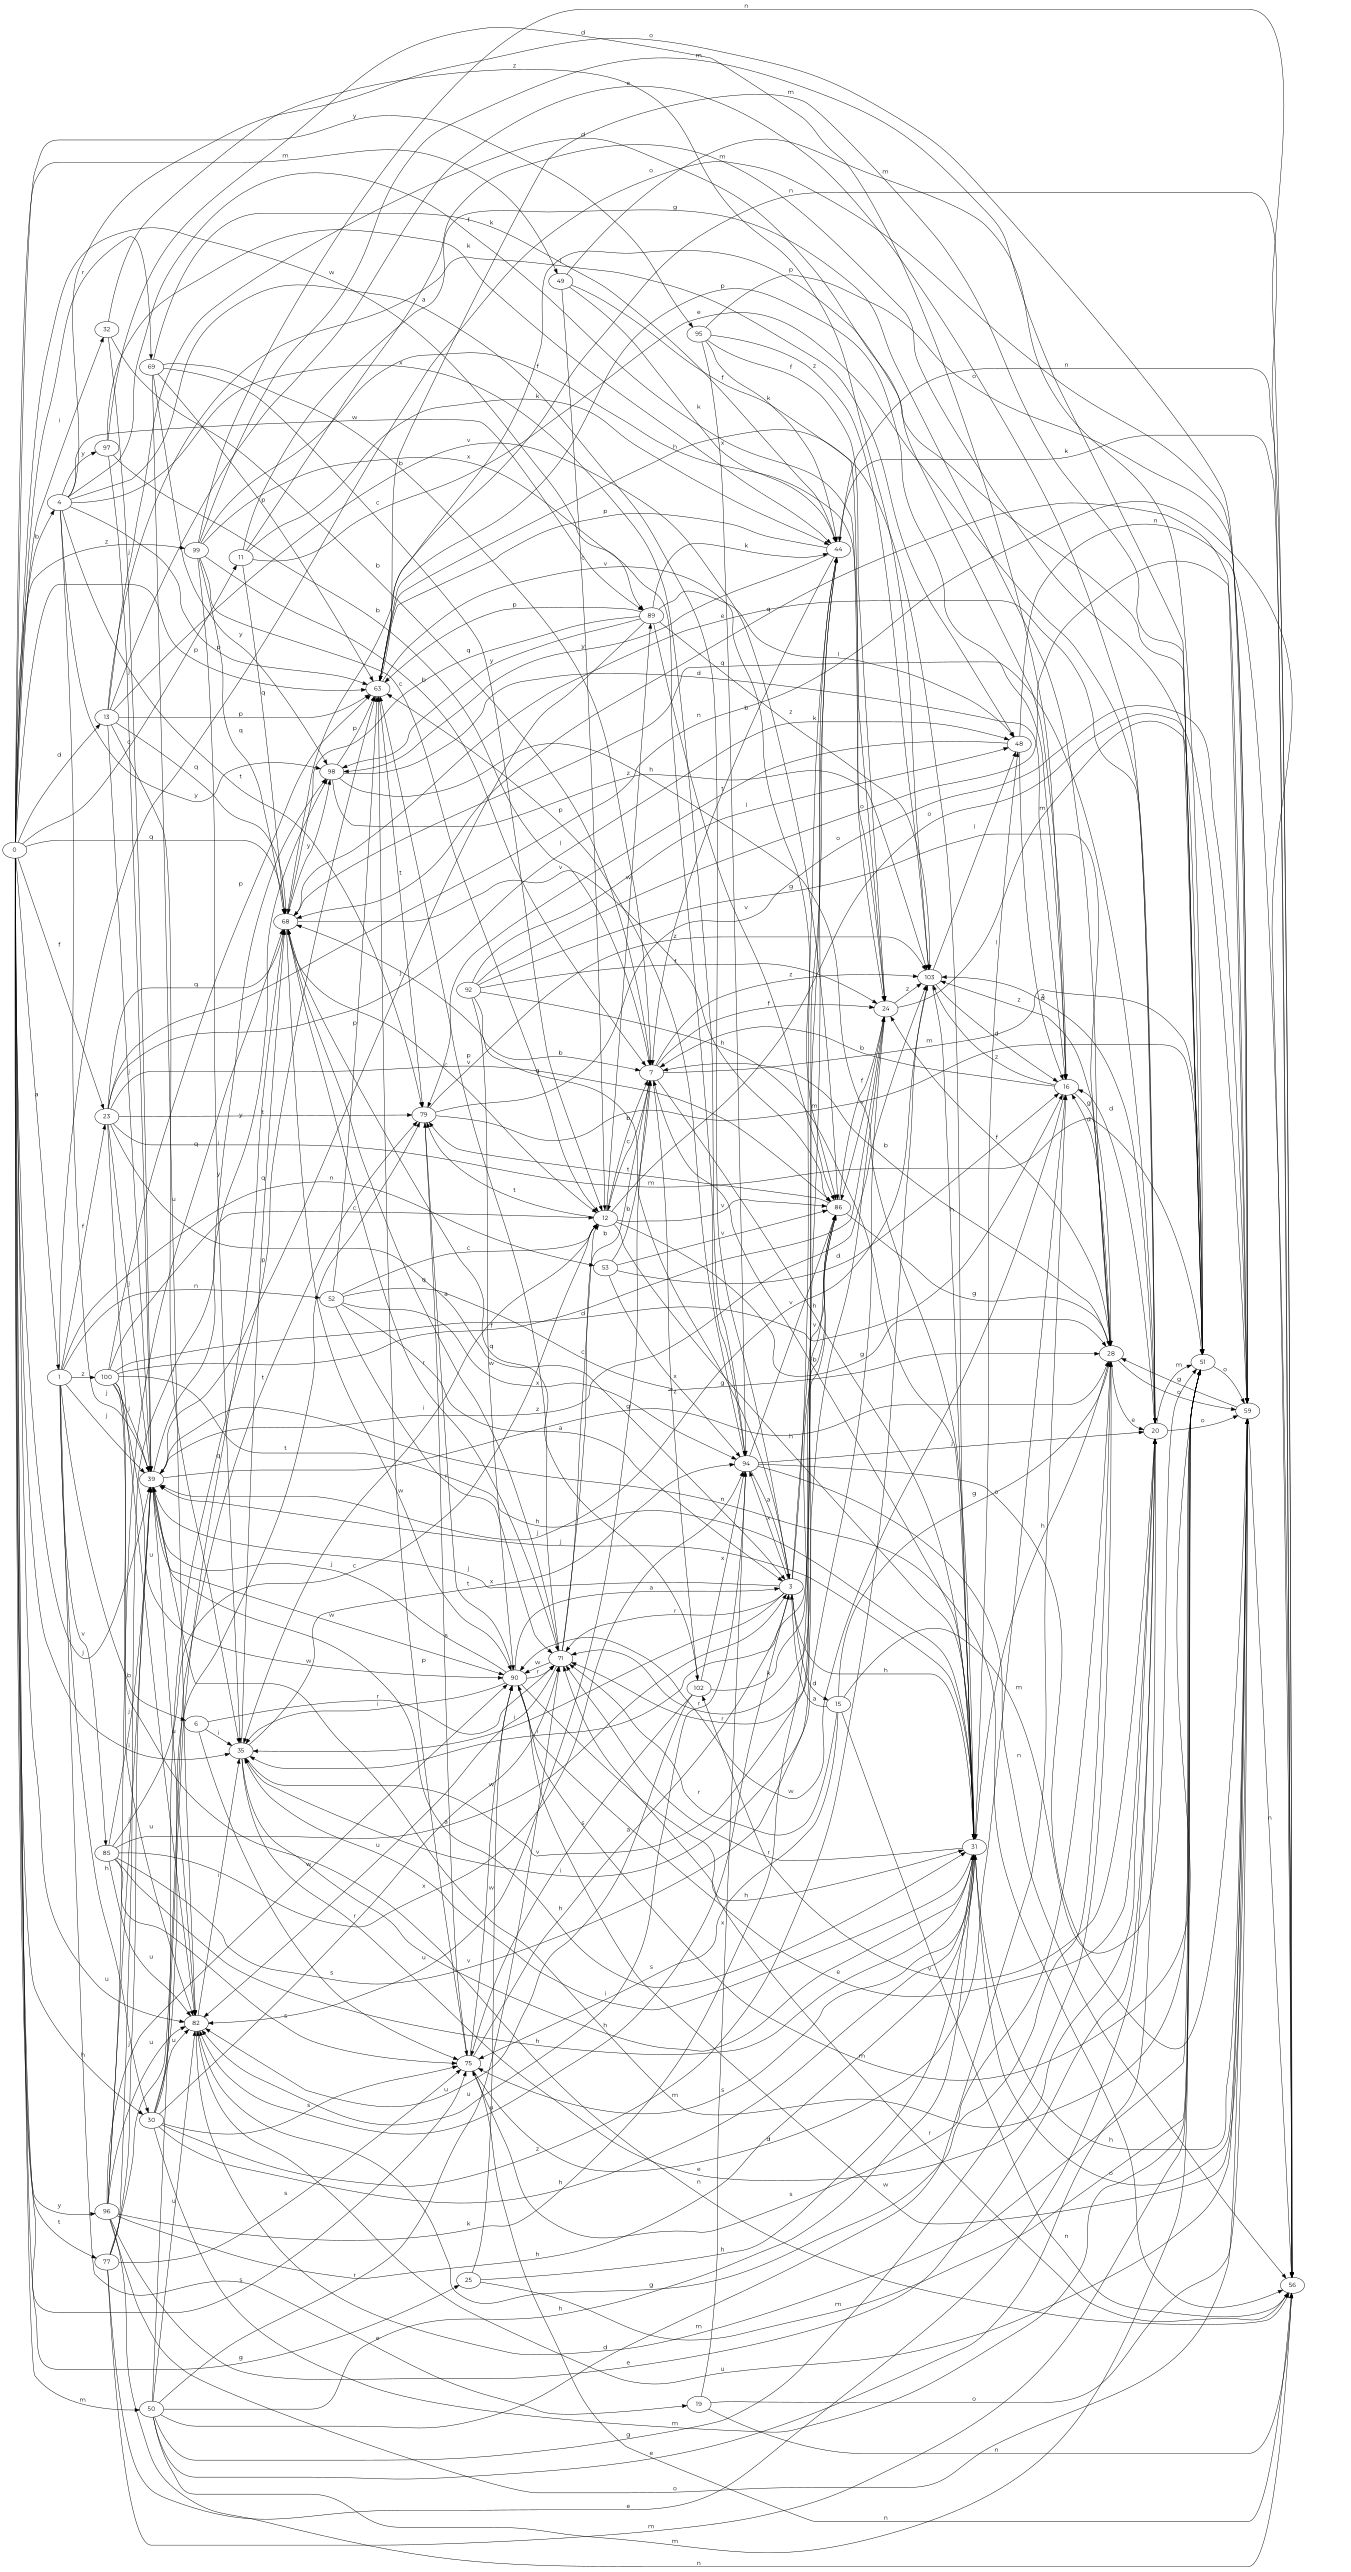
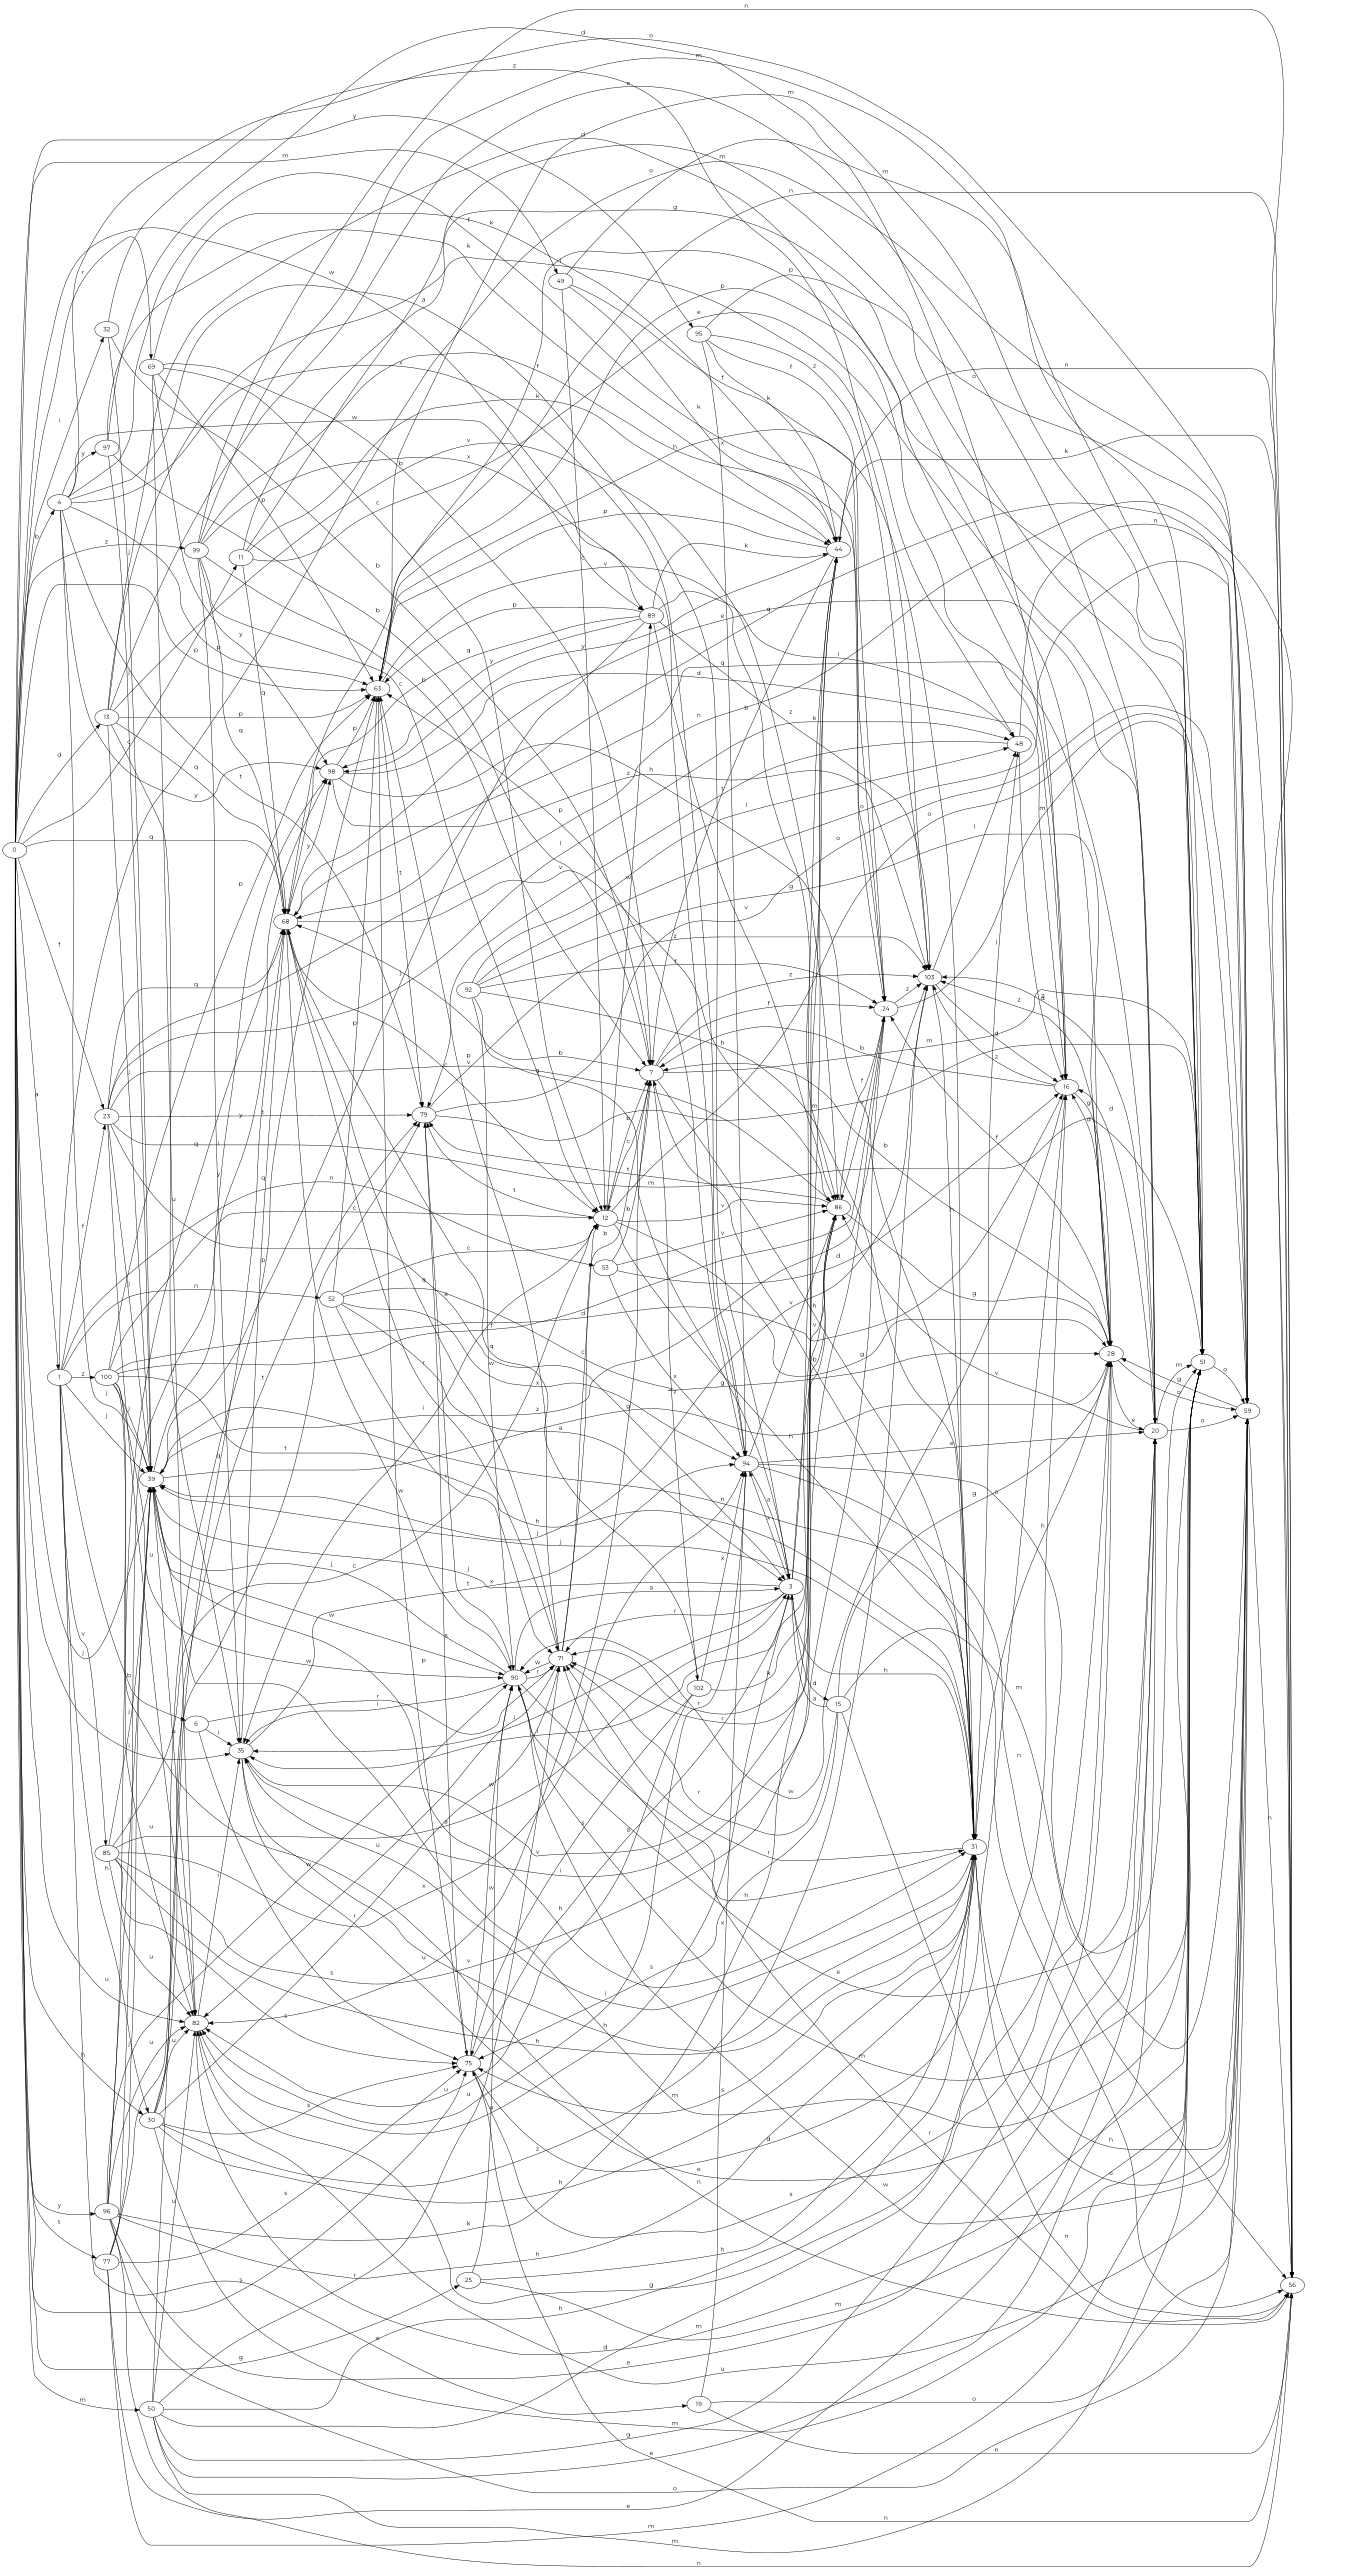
edge "94" -> "20": label "j" -> "e"
edge "20" -> "102": now "20" -> "86"
